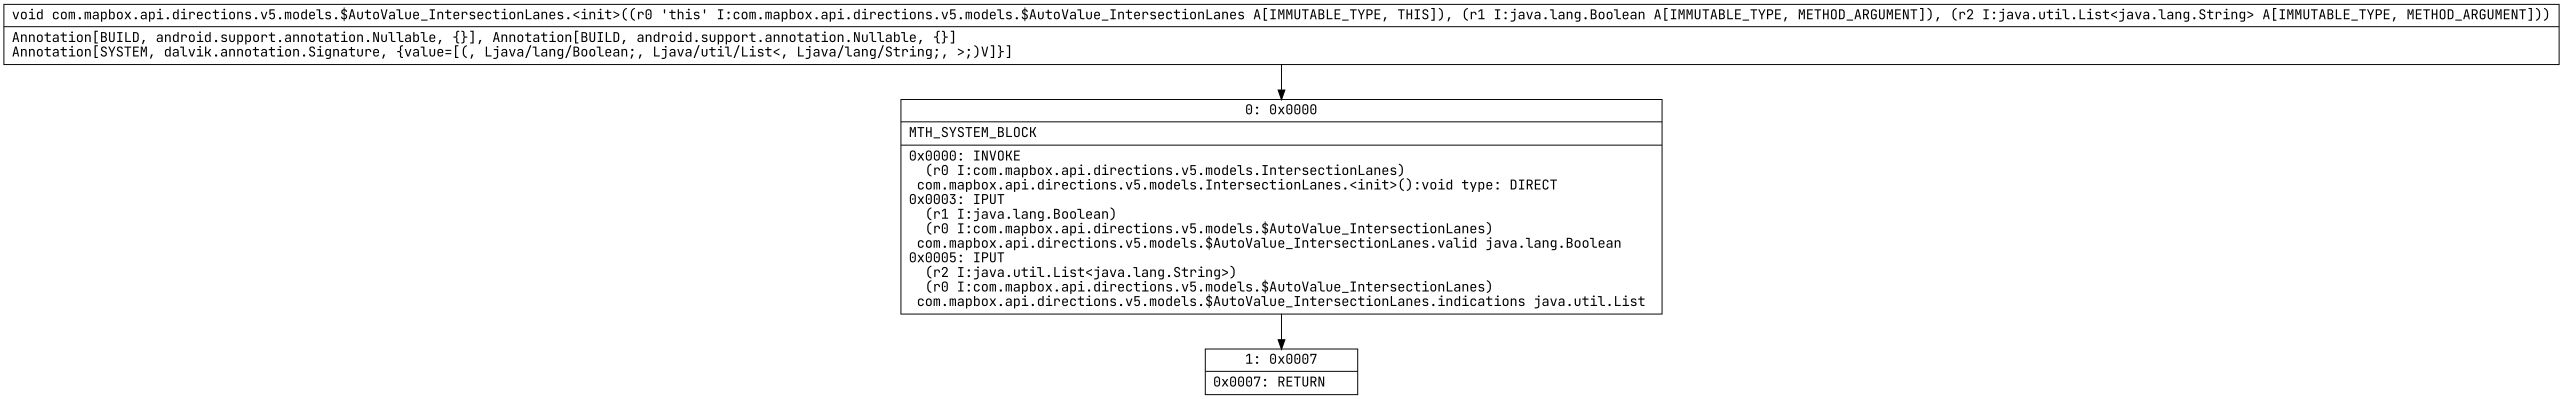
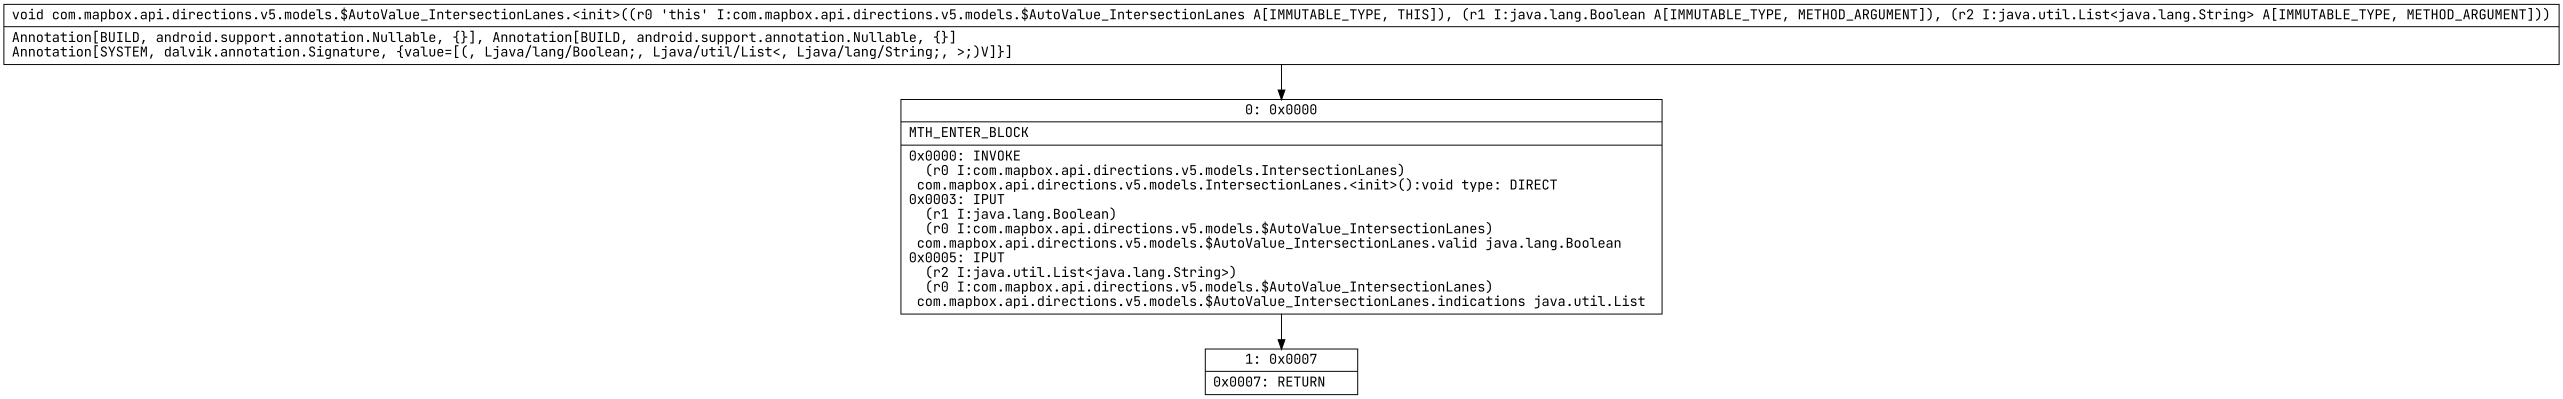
node "0: 0x0000": text "MTH_SYSTEM_BLOCK" -> "MTH_ENTER_BLOCK"
